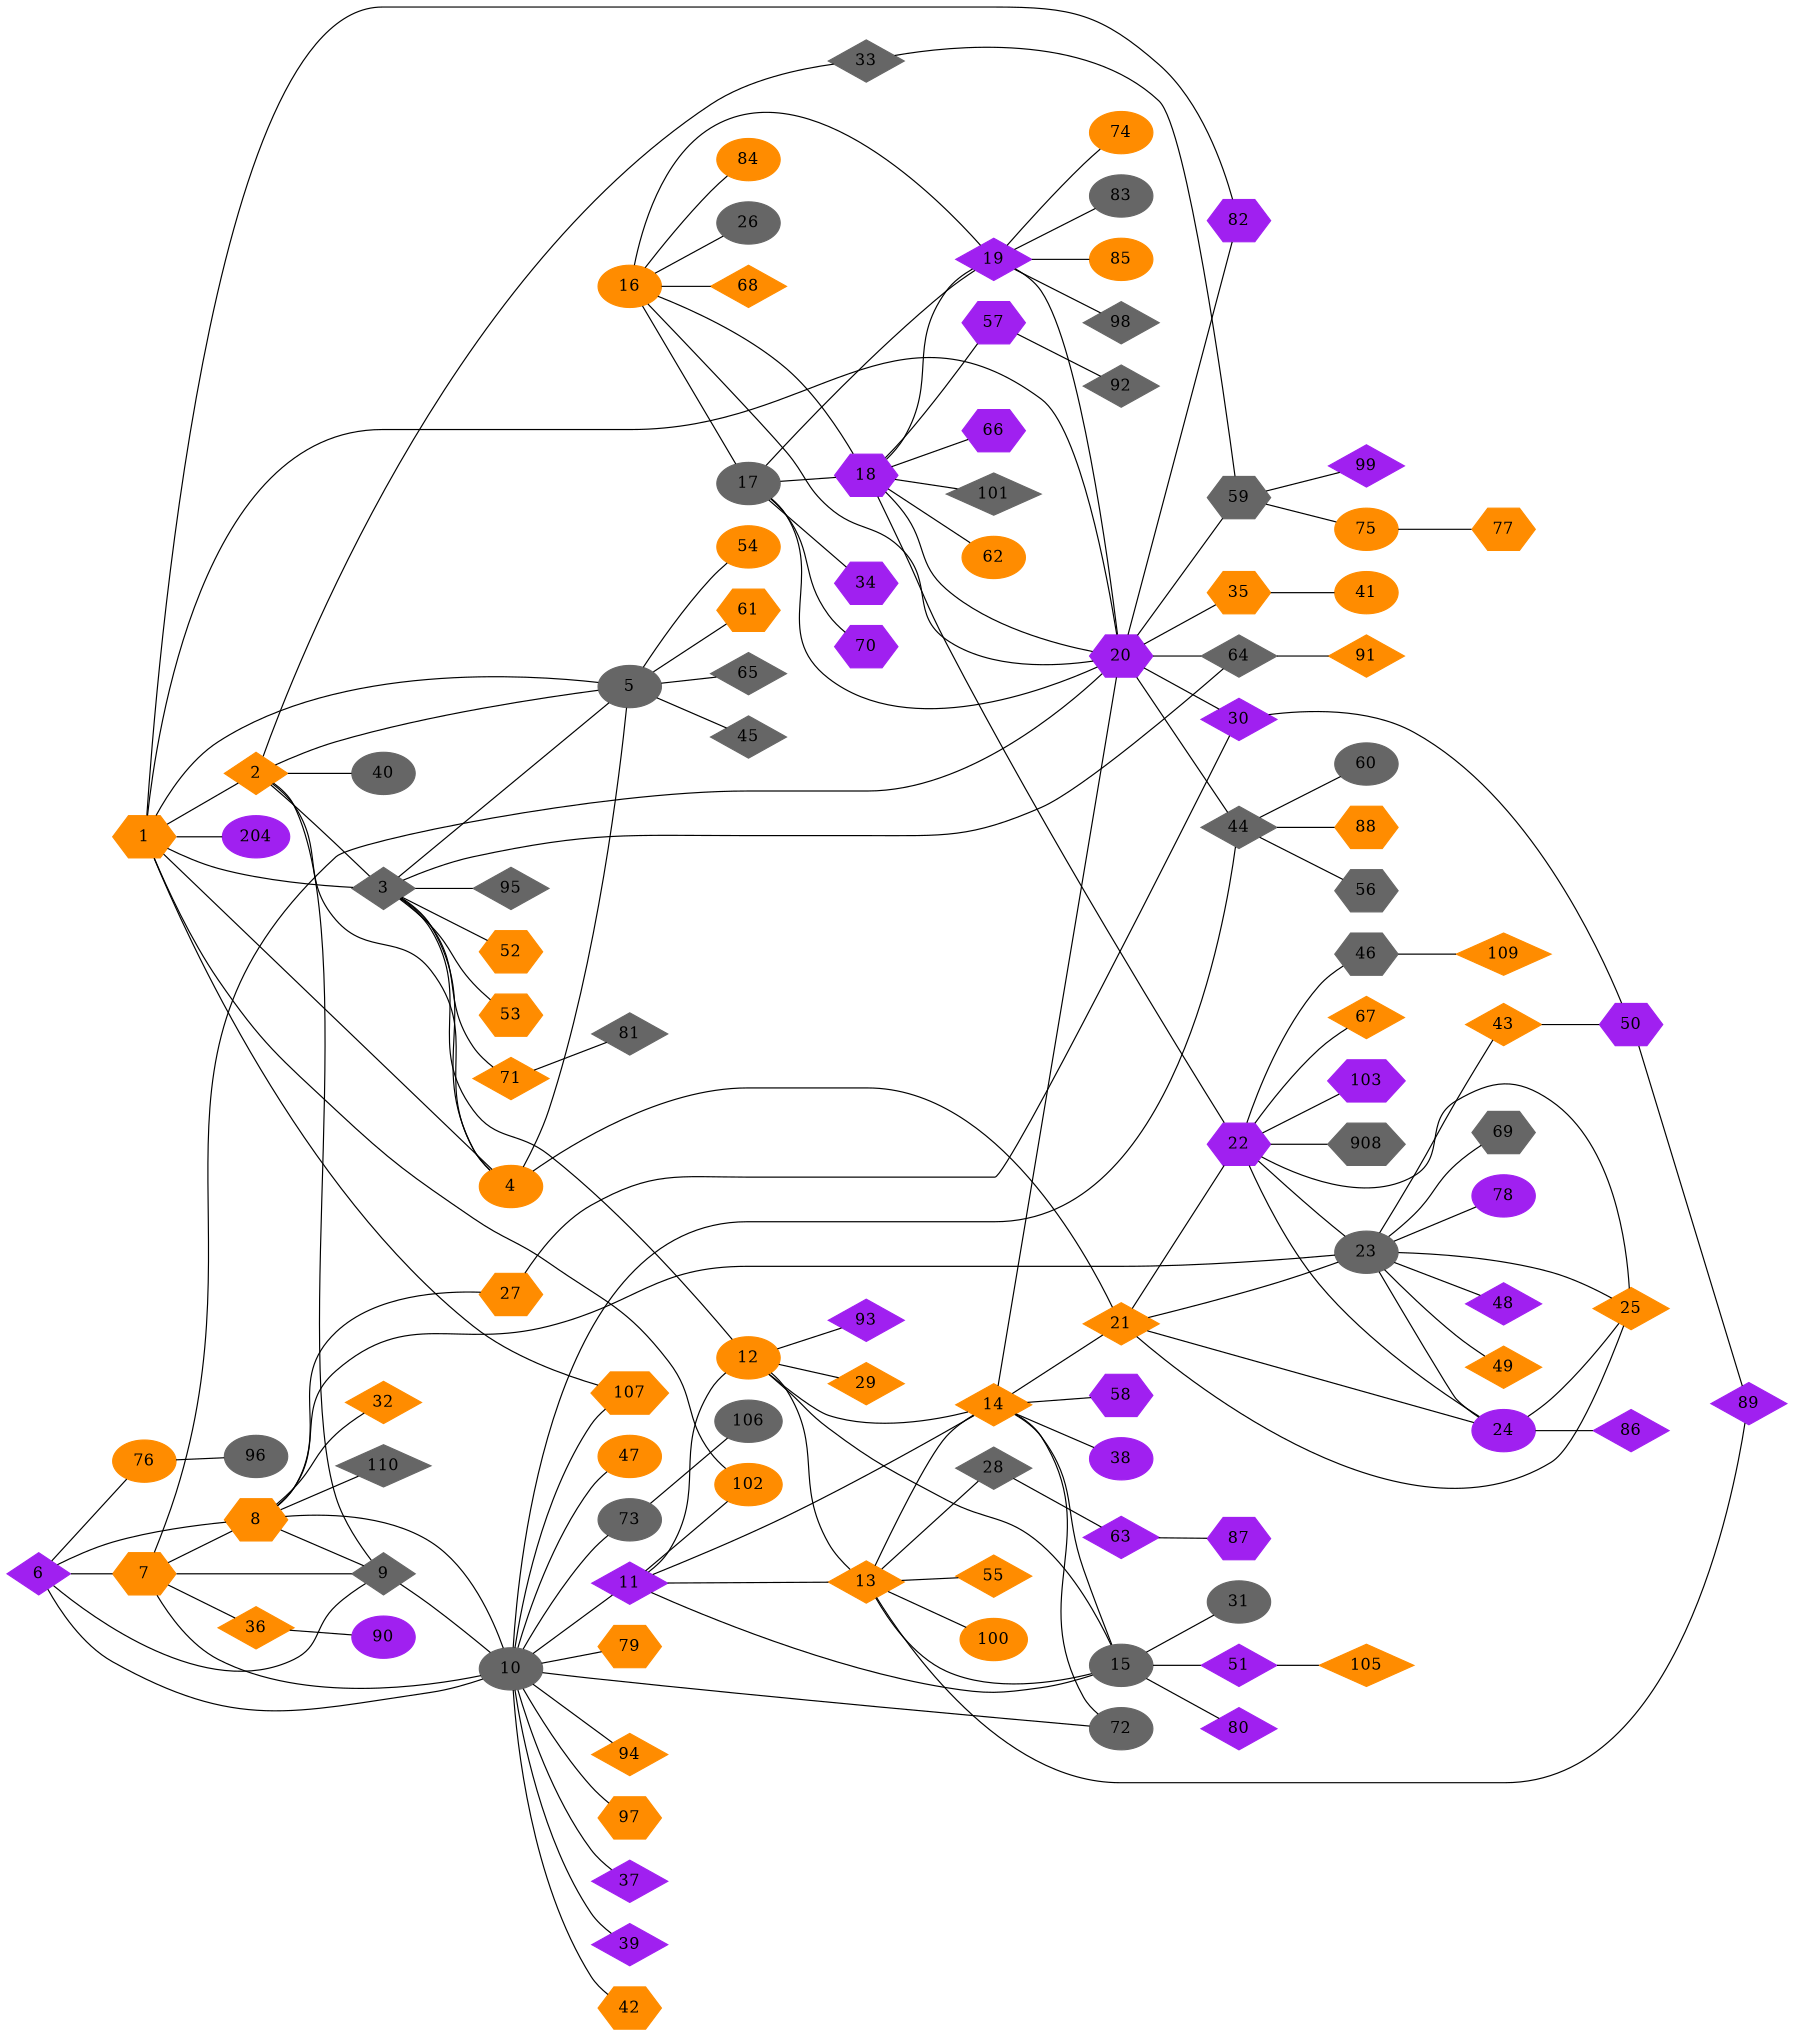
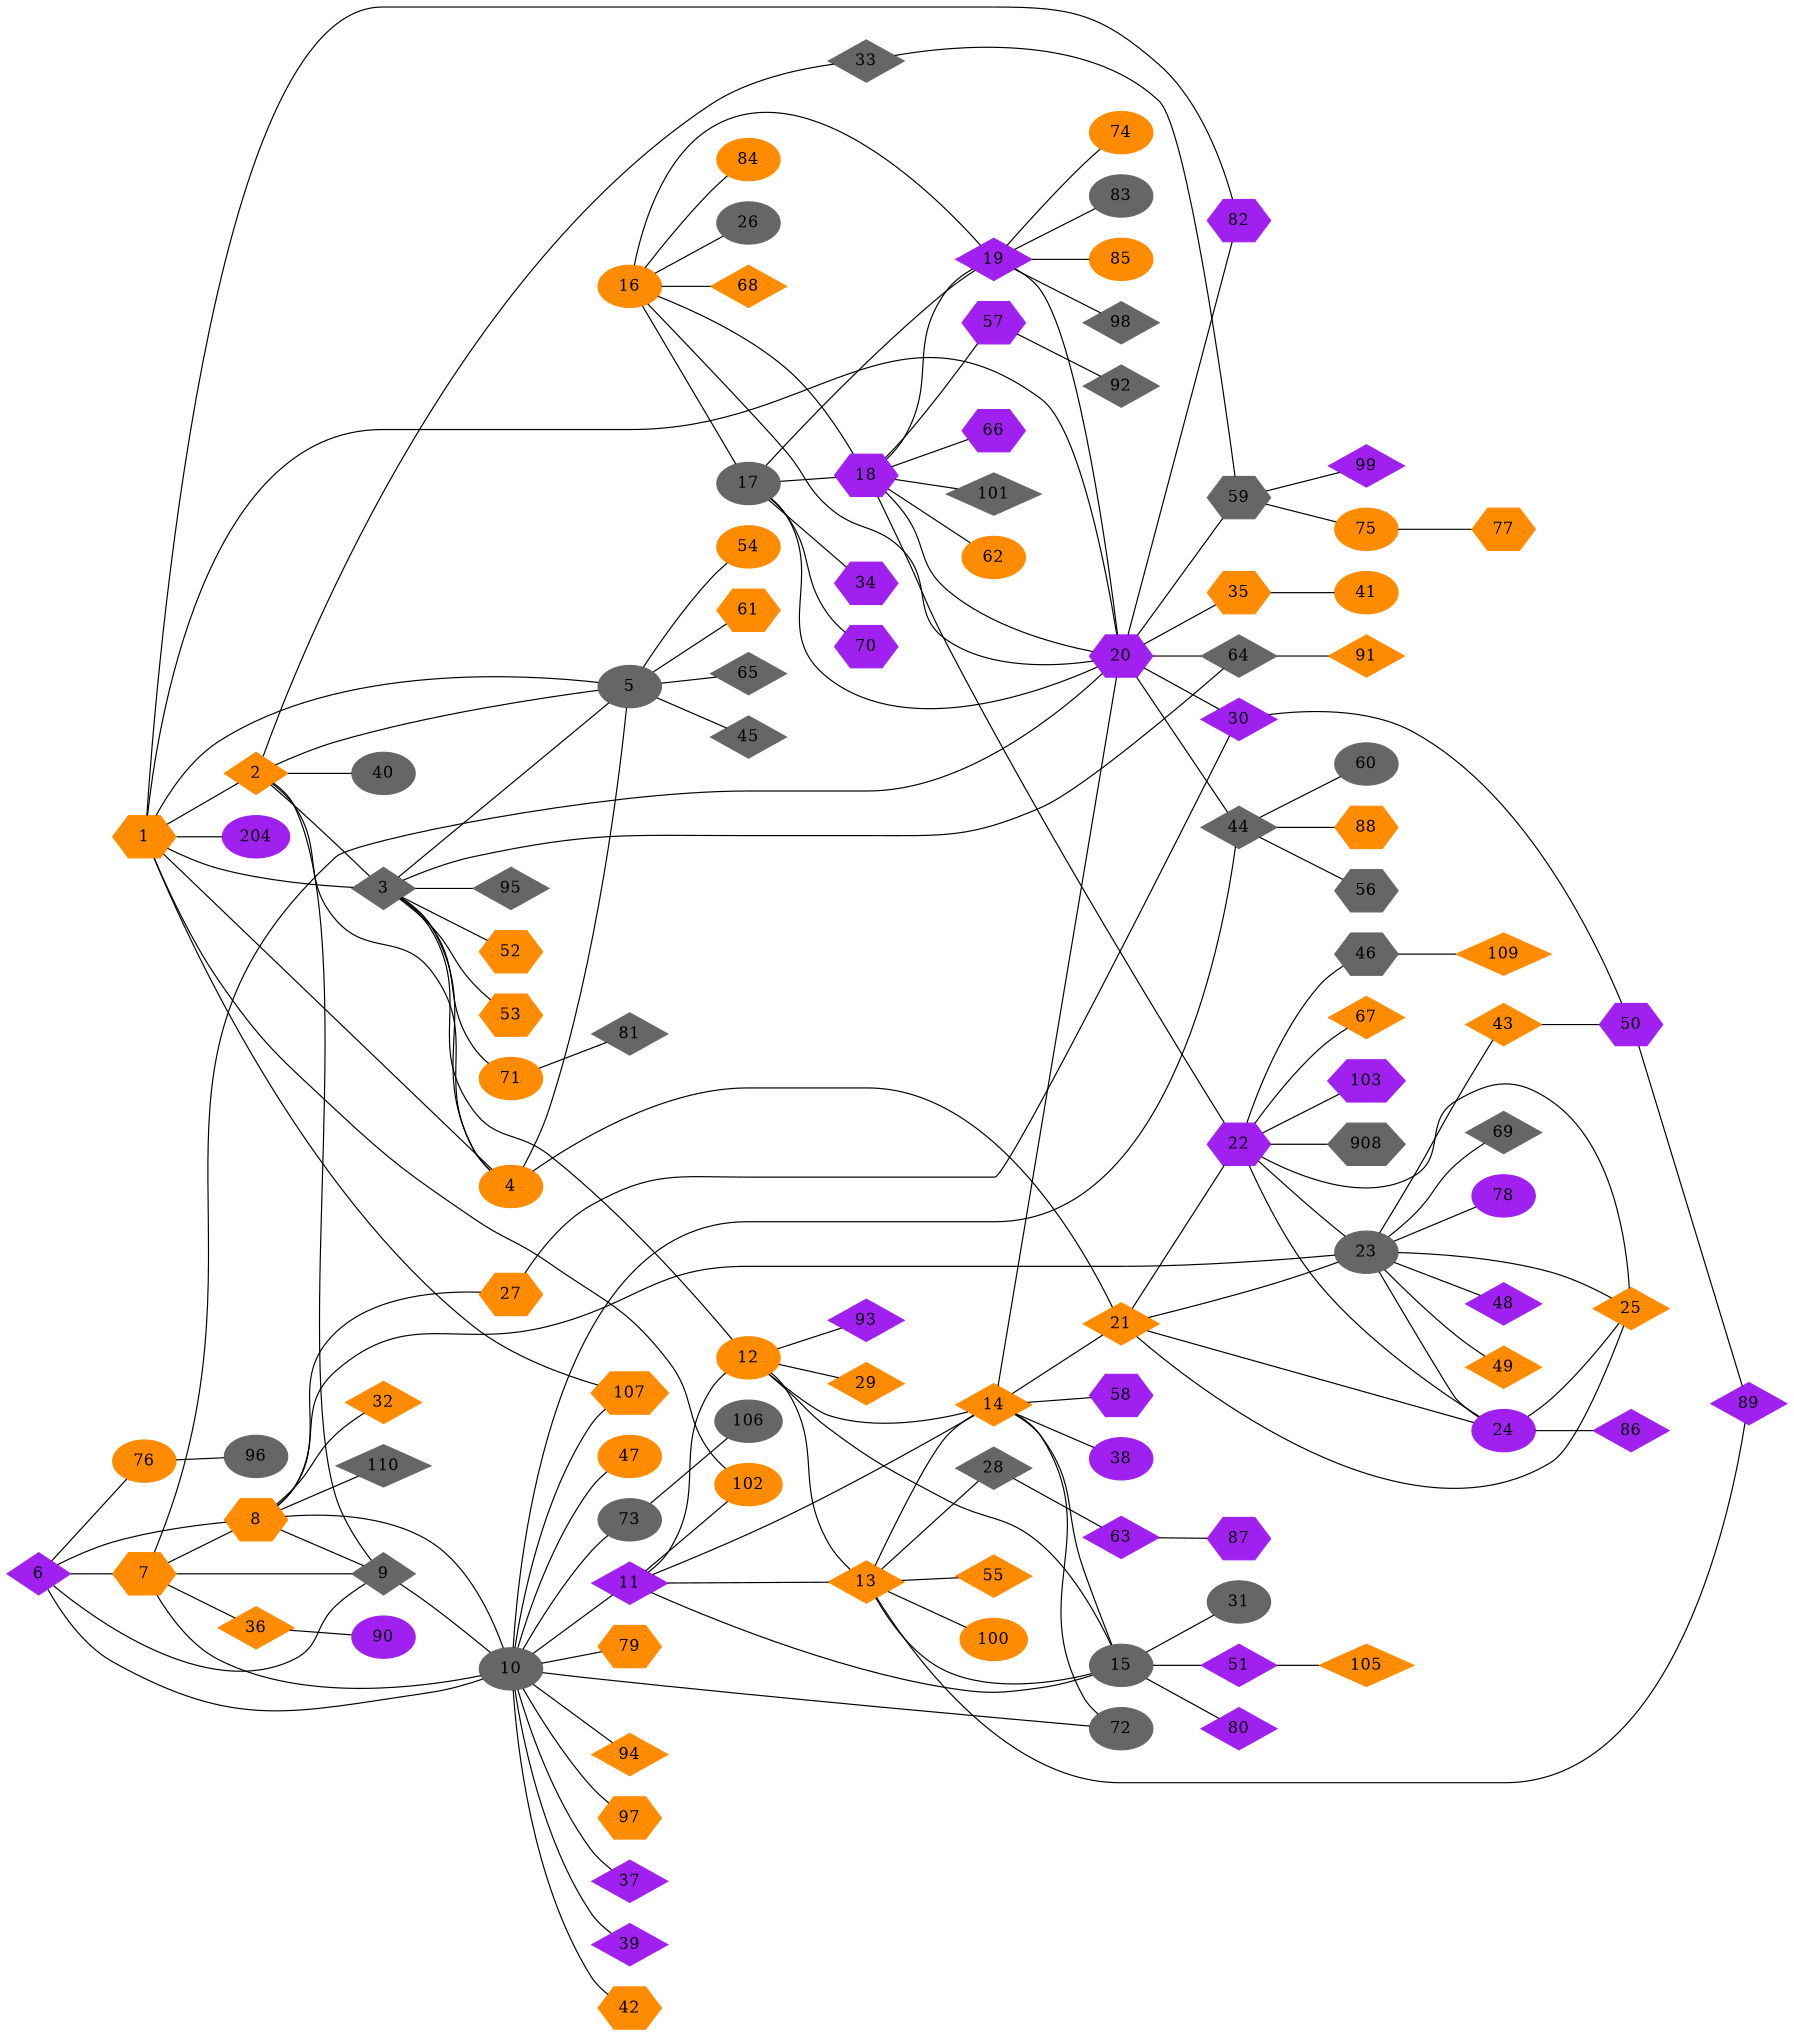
node "71": shape diamond -> ellipse
node "69": shape hexagon -> diamond
